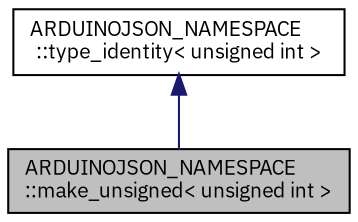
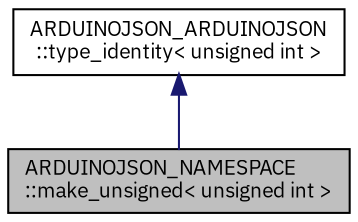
node "ARDUINOJSON_NAMESPACE ::type_identity< unsigned int >": label "ARDUINOJSON_NAMESPACE ::type_identity< unsigned int >" -> "ARDUINOJSON_ARDUINOJSON ::type_identity< unsigned int >"
